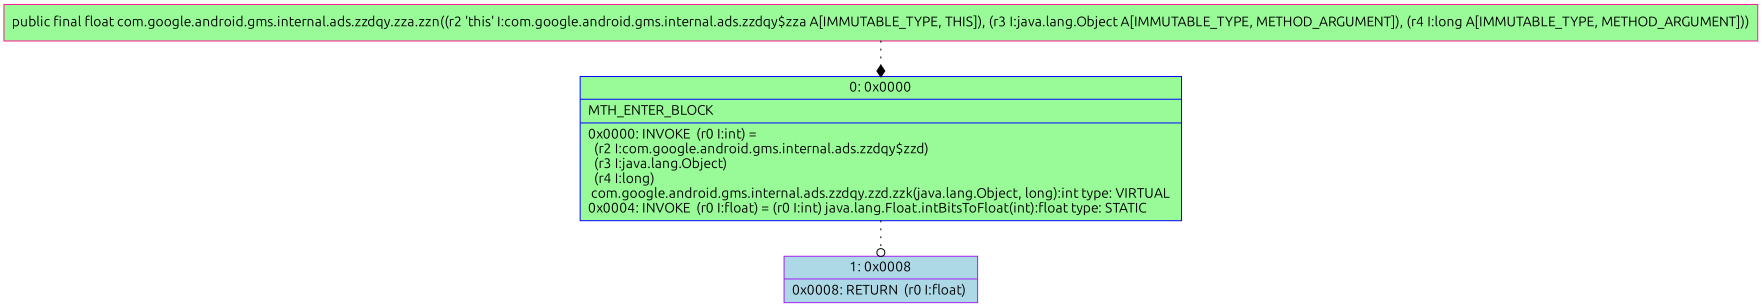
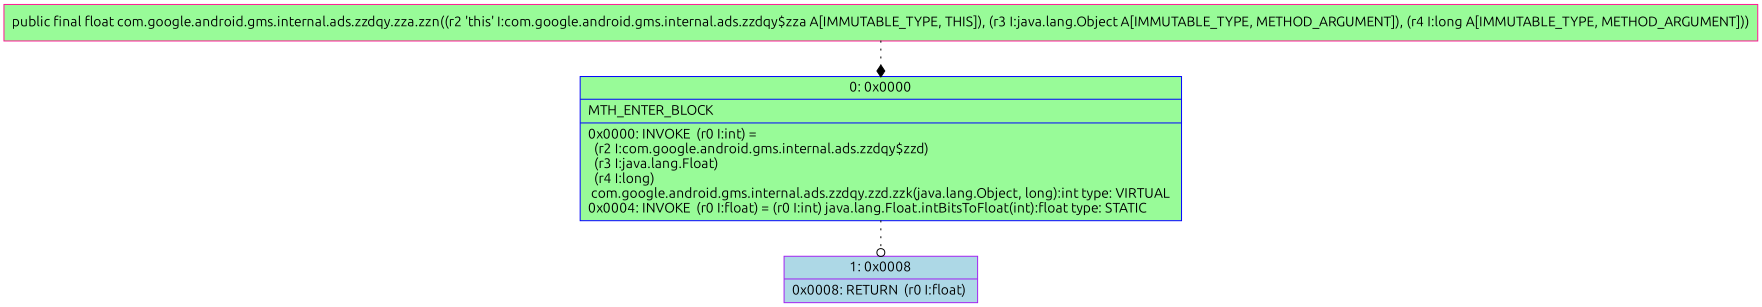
node "0: 0x0000": text "(r3 I:java.lang.Object)" -> "(r3 I:java.lang.Float)"
